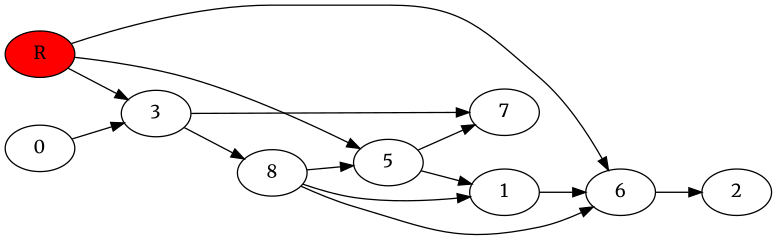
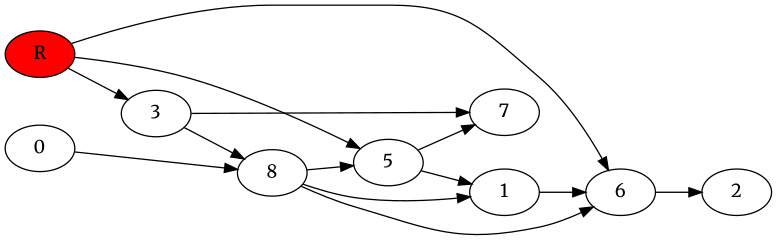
edge "0" -> "3": now "0" -> "8"
